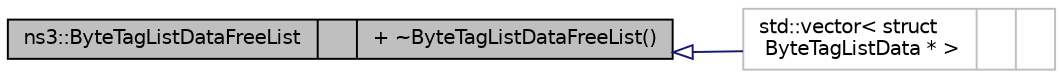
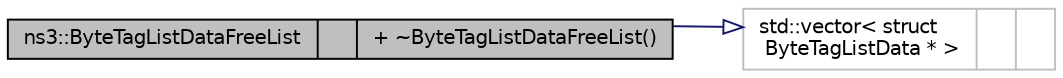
edge "std::vector< struct" -> "ns3::ByteTagListDataFreeList": reversed
